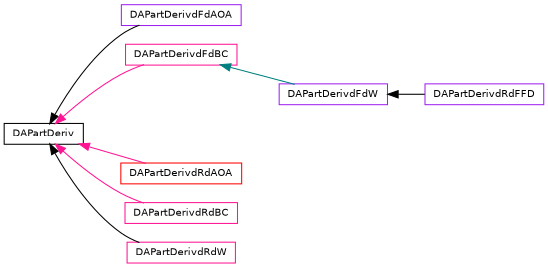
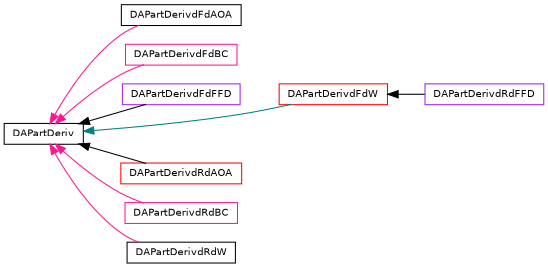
node "DAPartDerivdFdAOA": color purple -> black
edge "DAPartDerivdFdAOA" -> "DAPartDeriv": color black -> deeppink
edge "DAPartDerivdFdW" -> "DAPartDerivdFdBC": now "DAPartDerivdFdW" -> "DAPartDeriv"
node "DAPartDerivdFdFFD": added
node "DAPartDerivdFdW": color purple -> red
edge "DAPartDerivdRdAOA" -> "DAPartDeriv": color deeppink -> black
edge "DAPartDerivdRdW" -> "DAPartDeriv": color black -> deeppink
node "DAPartDerivdRdW": color deeppink -> black
